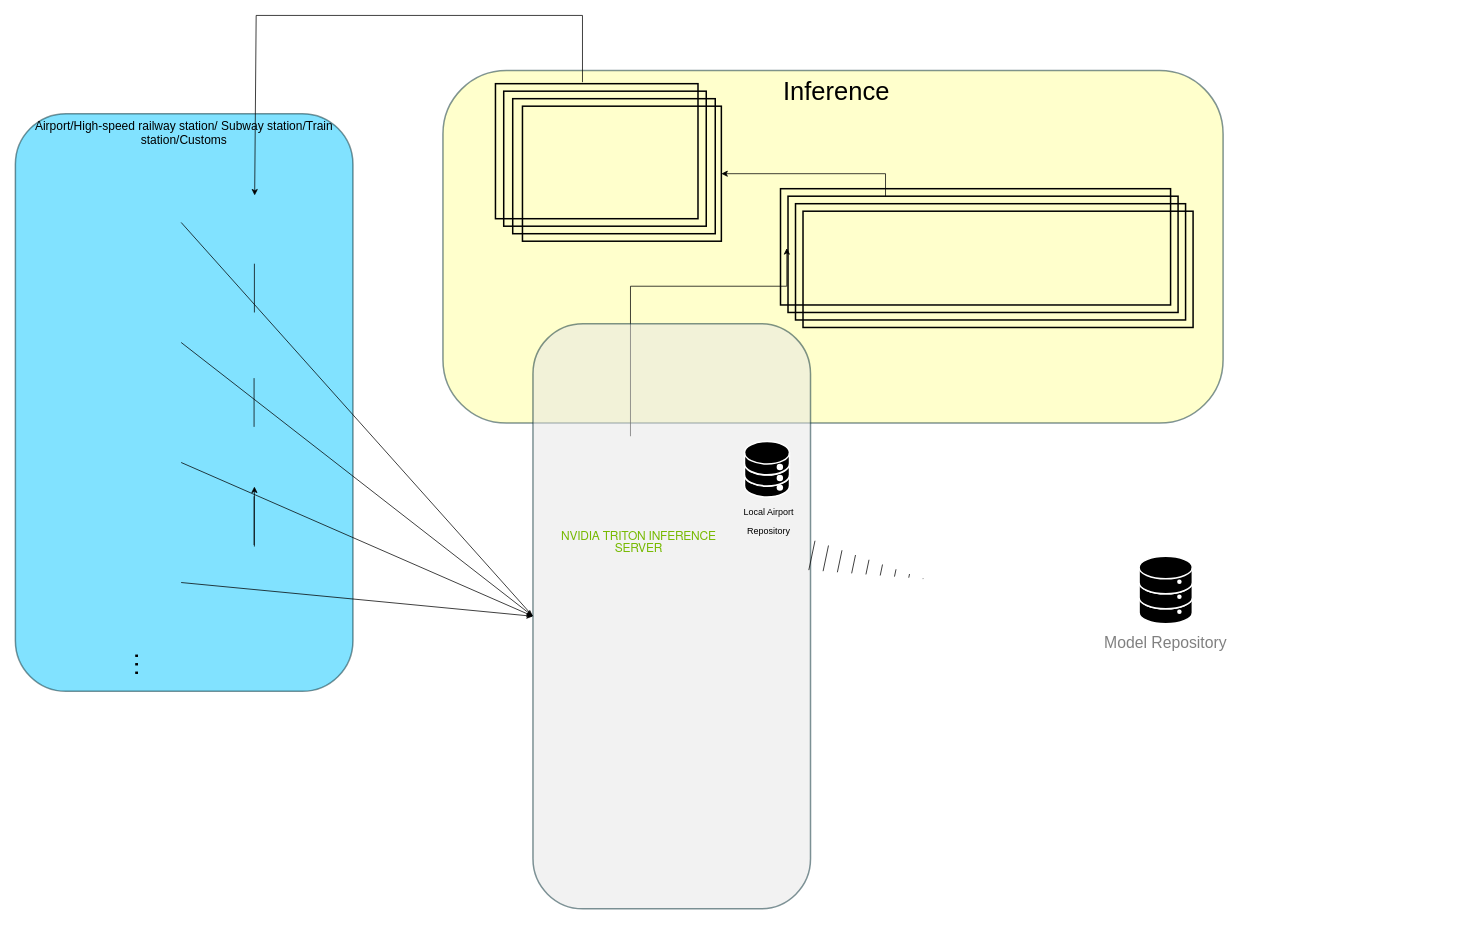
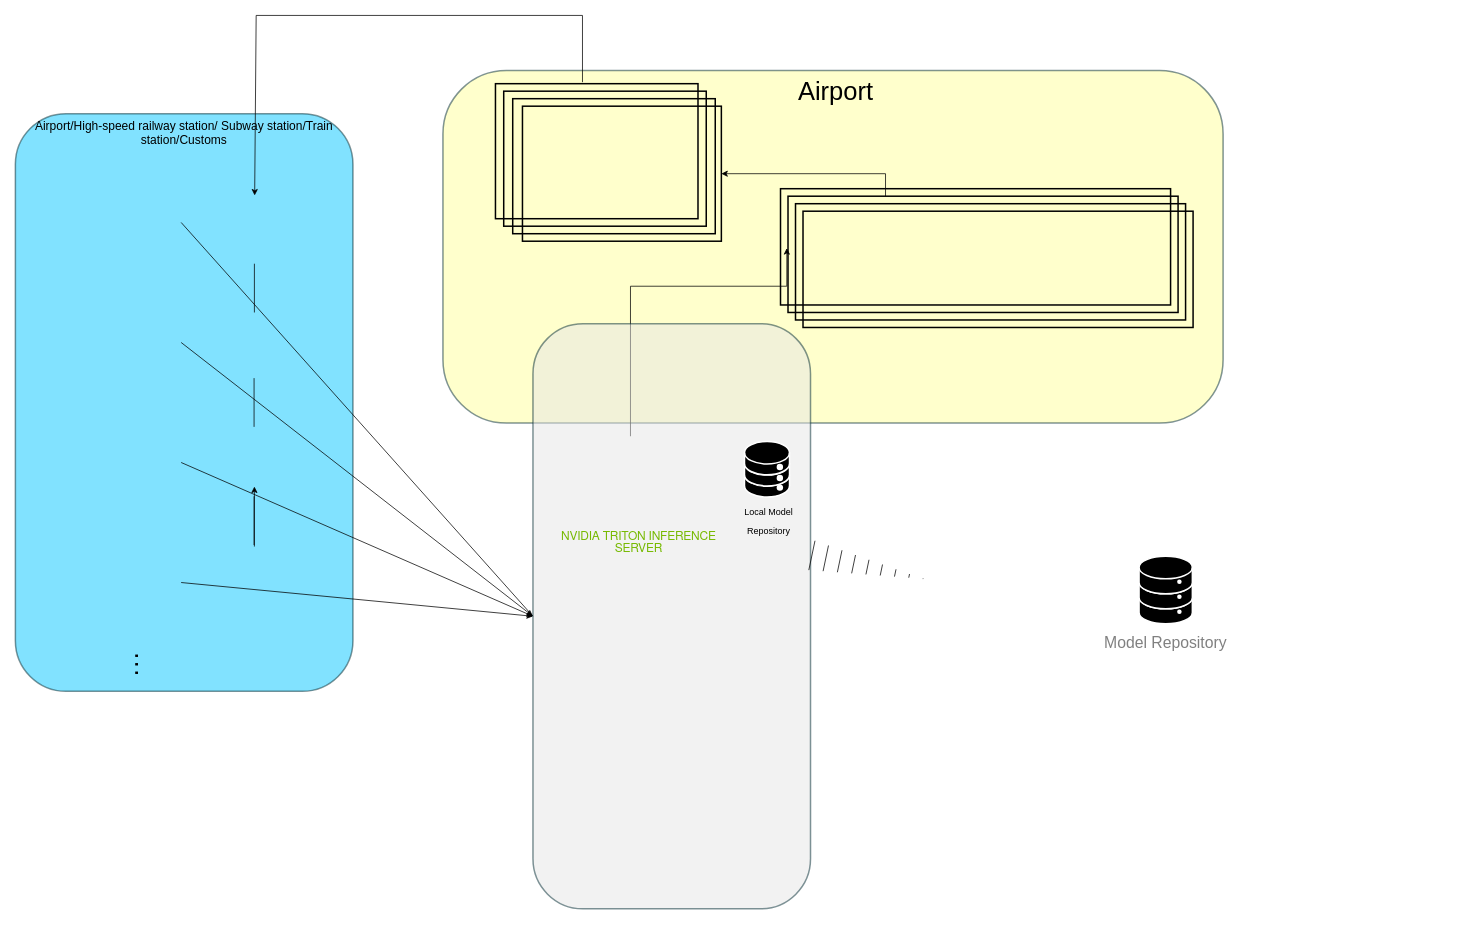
node "Inference": label "Inference" -> "Airport"
node "Local Airport Repository": label "Local Airport Repository" -> "Local Model Repository"
